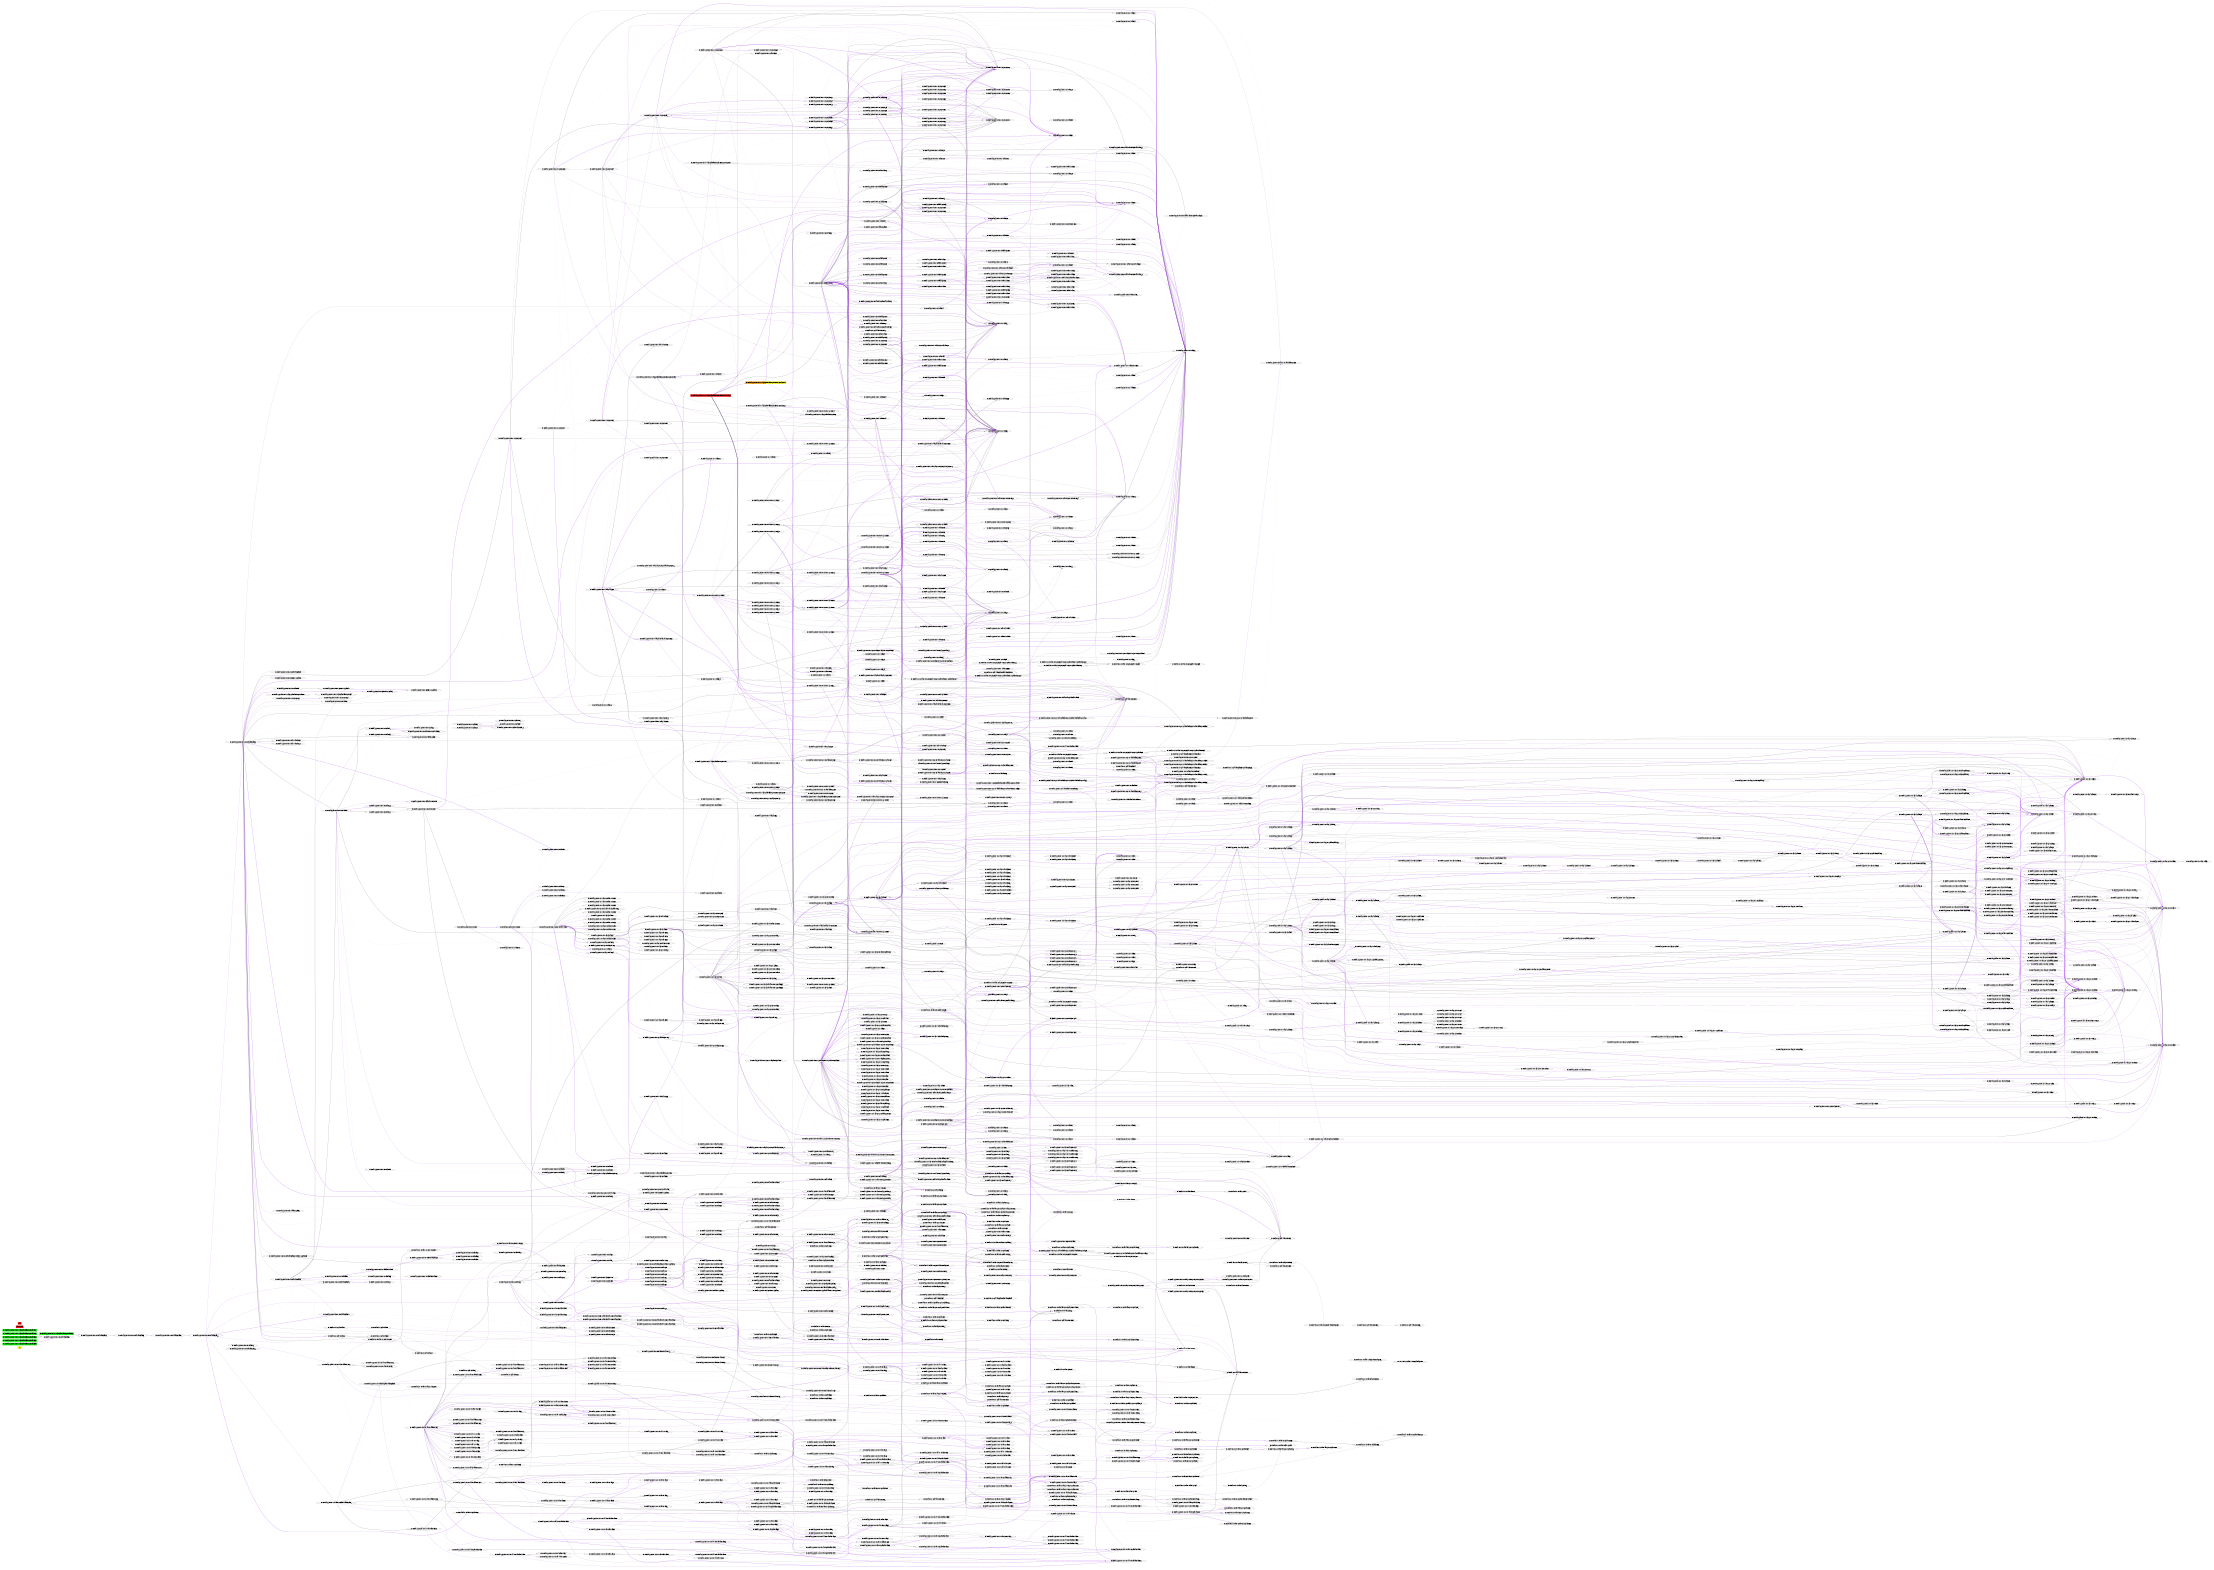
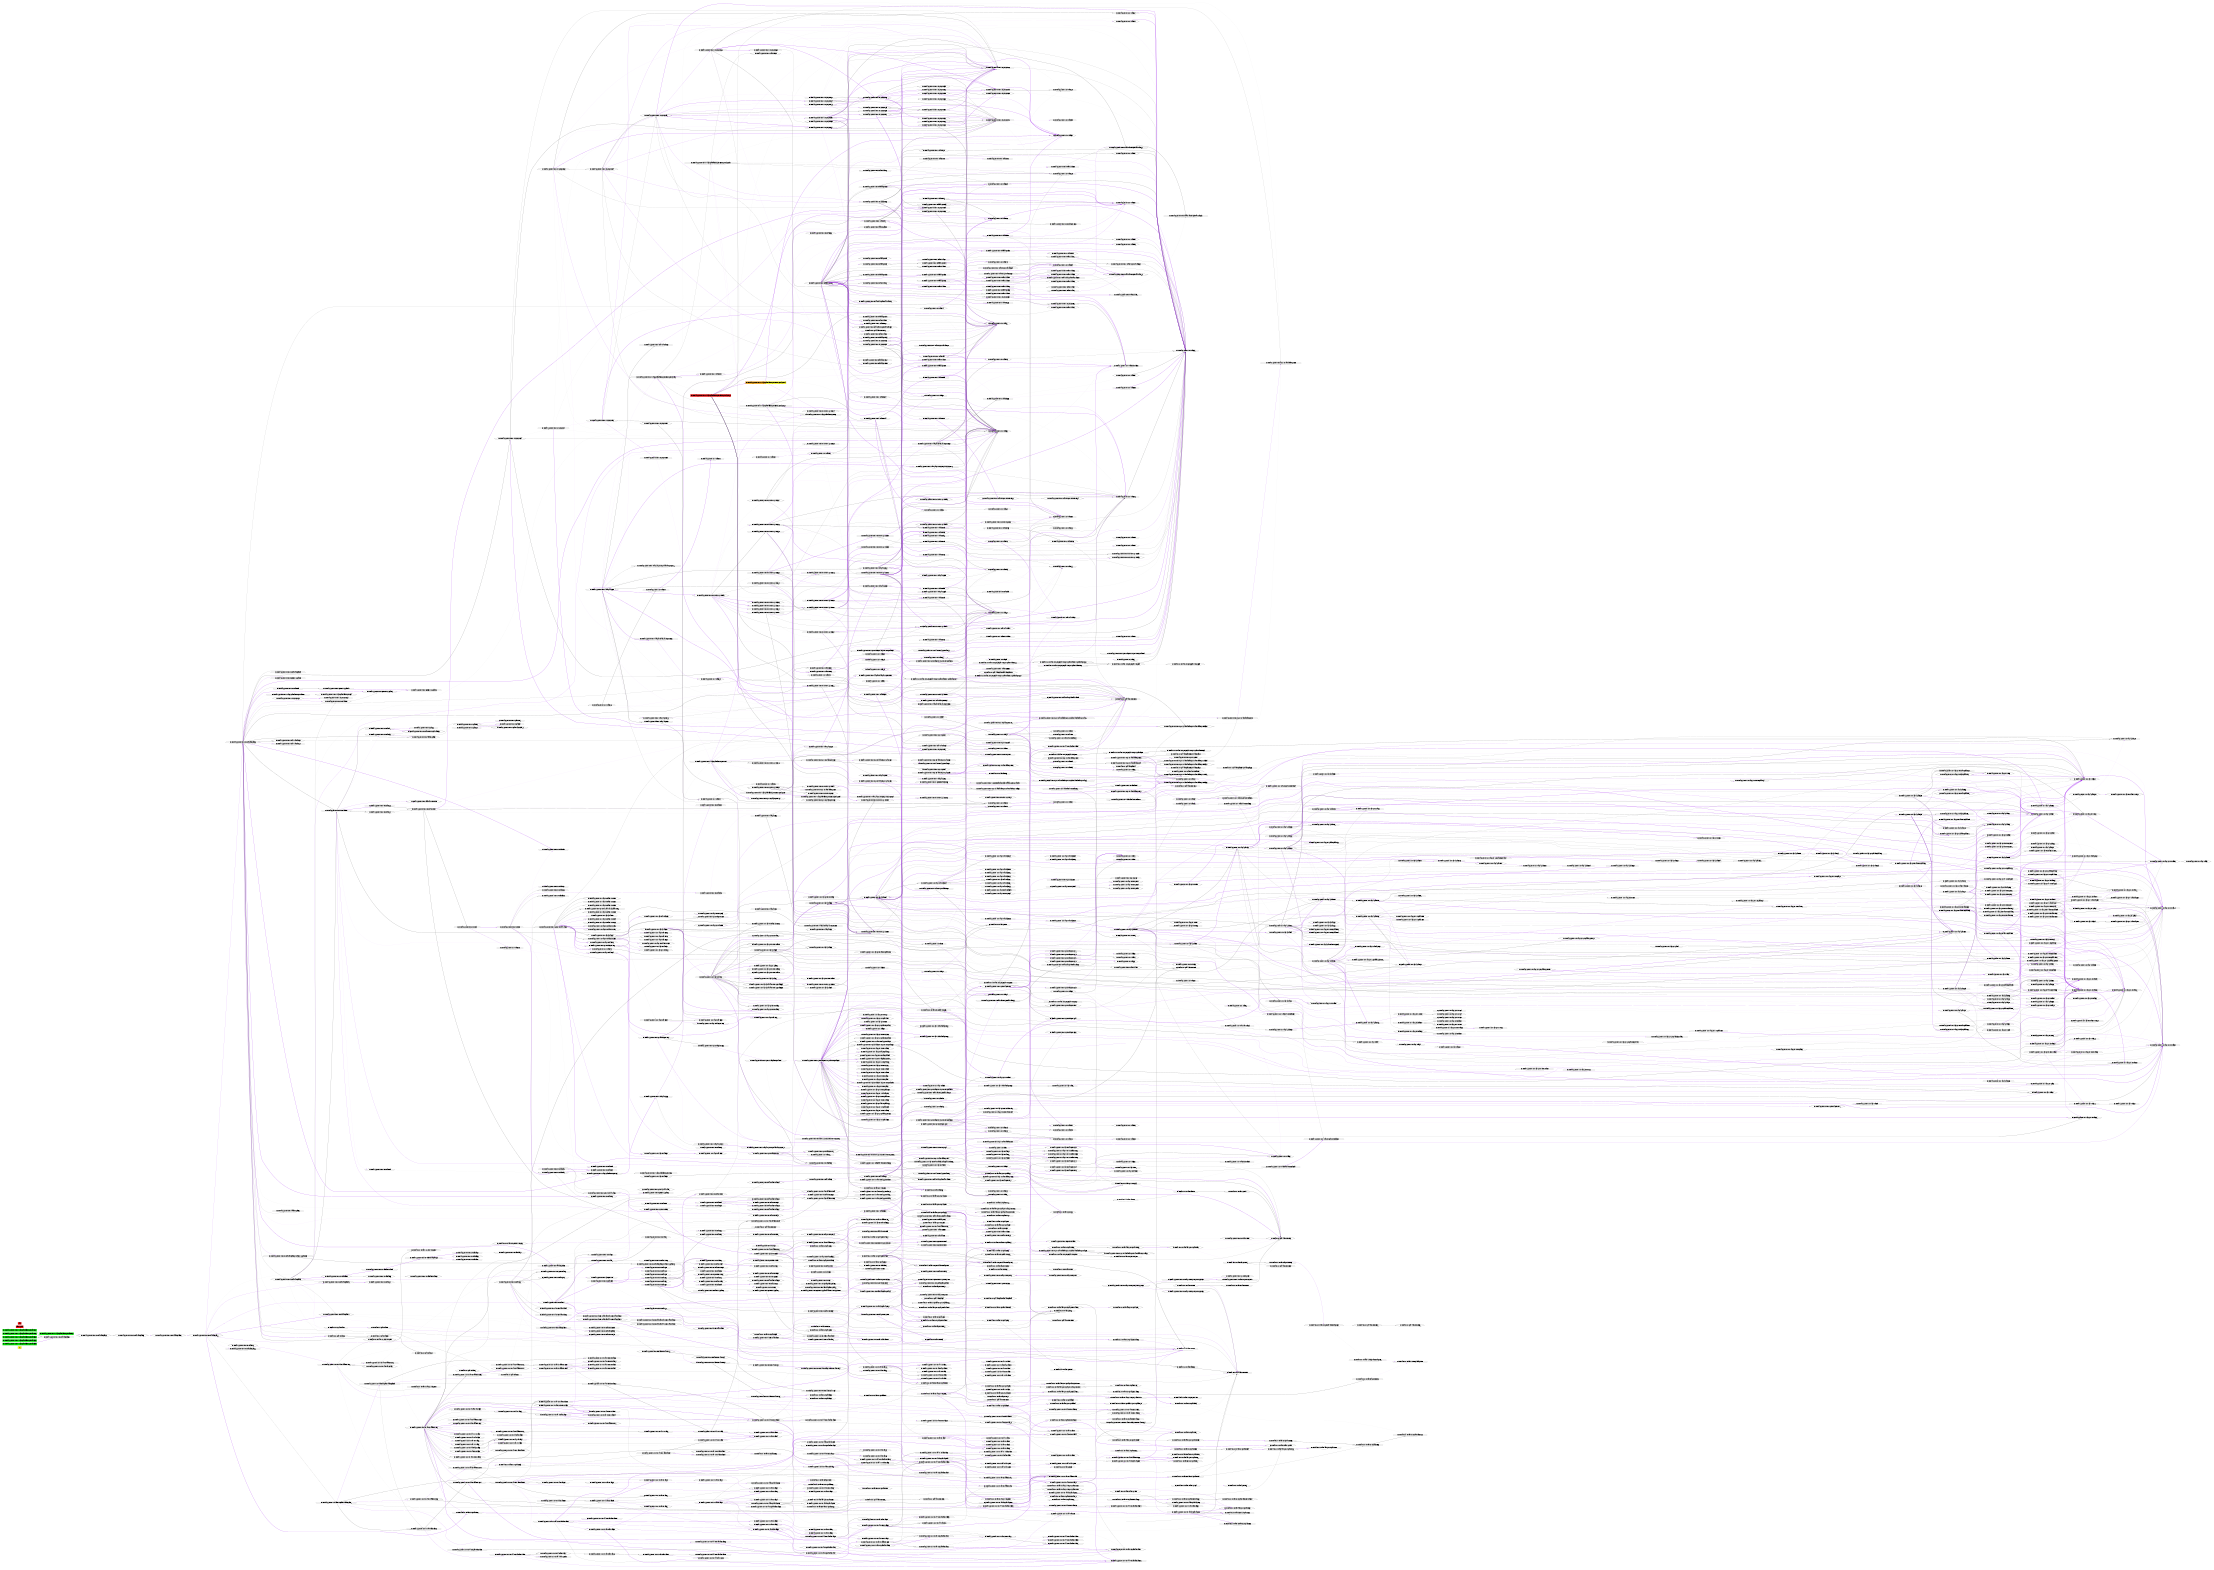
node "com.rhino.common.collect.UnmodifiableIterator#32": label "com.rhino.common.collect.UnmodifiableIterator#32" -> "com.google.common.collect.UnmodifiableIterator#32"
